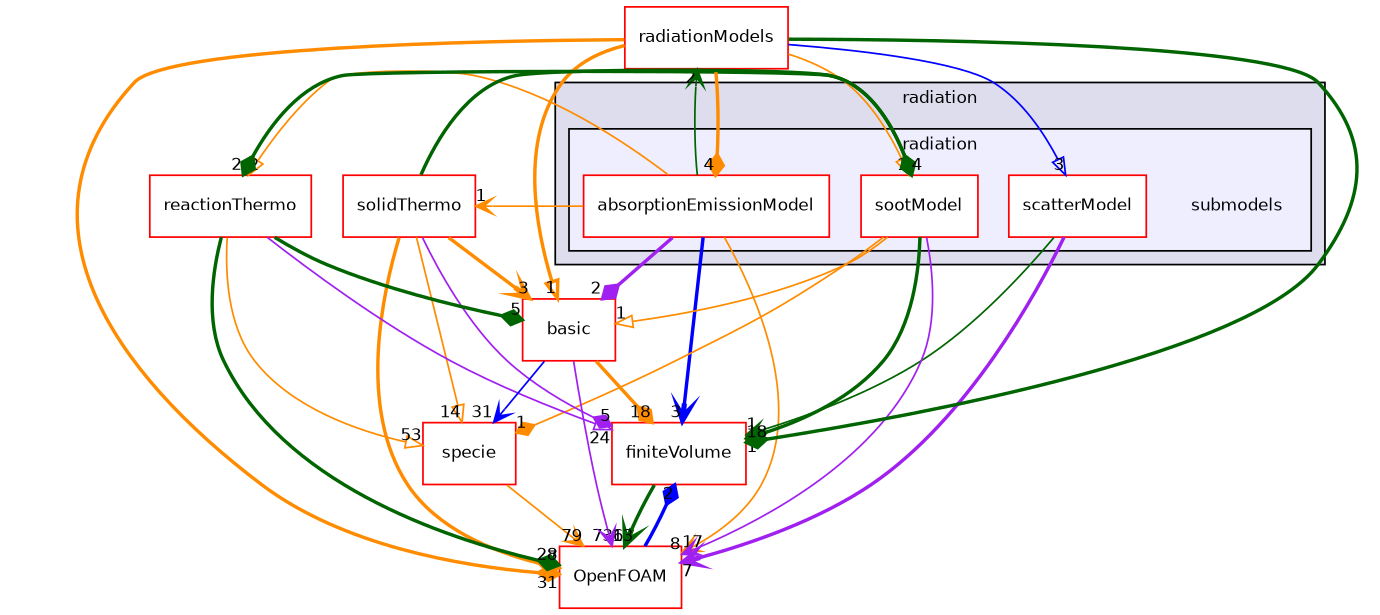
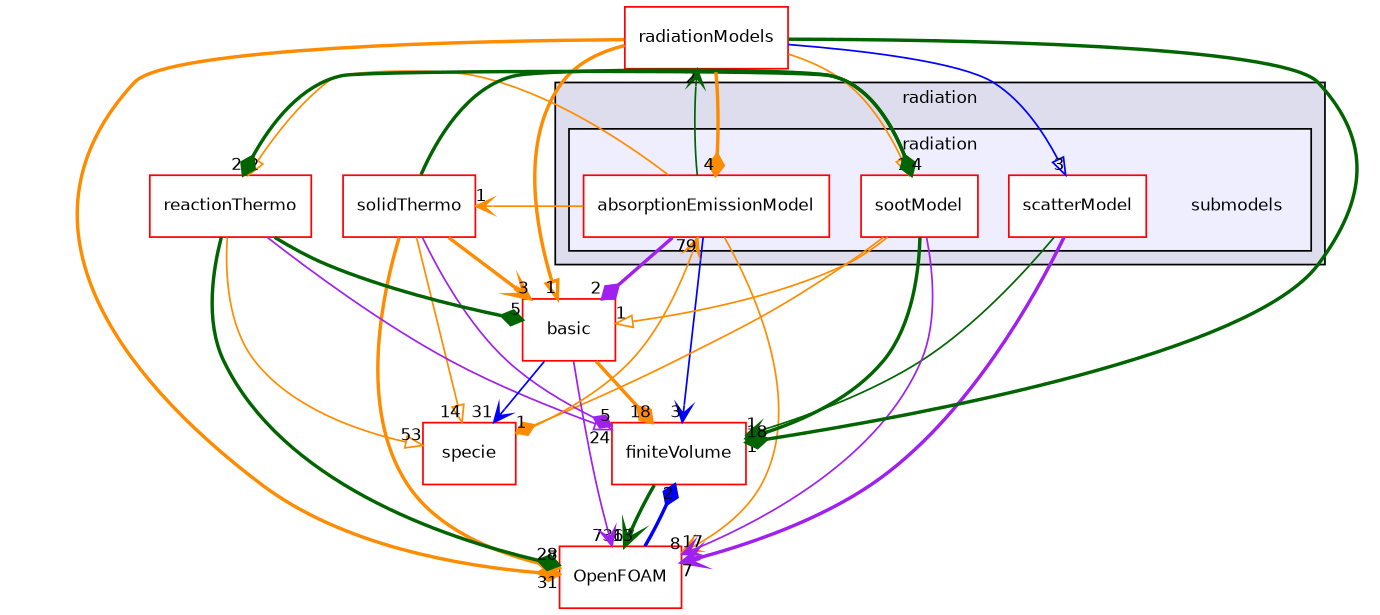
edge "absorptionEmissionModel" -> "finiteVolume": style bold -> solid
edge "specie" -> "OpenFOAM": now "specie" -> "absorptionEmissionModel"
